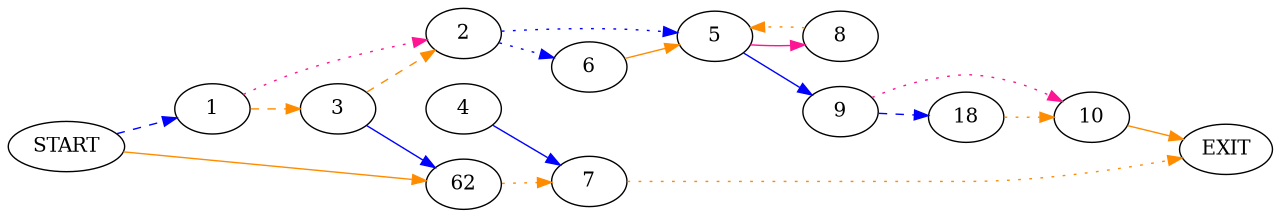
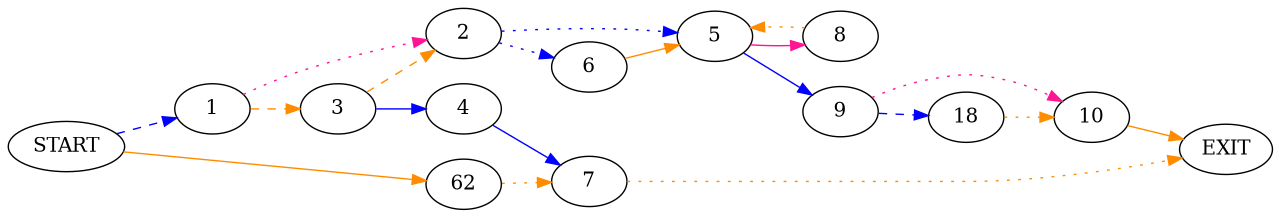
edge "3" -> "62": now "3" -> "4"
